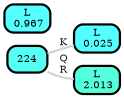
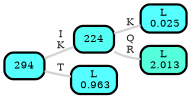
node "L 0.967": label "L 0.967" -> "L 0.963"
node "294": added
